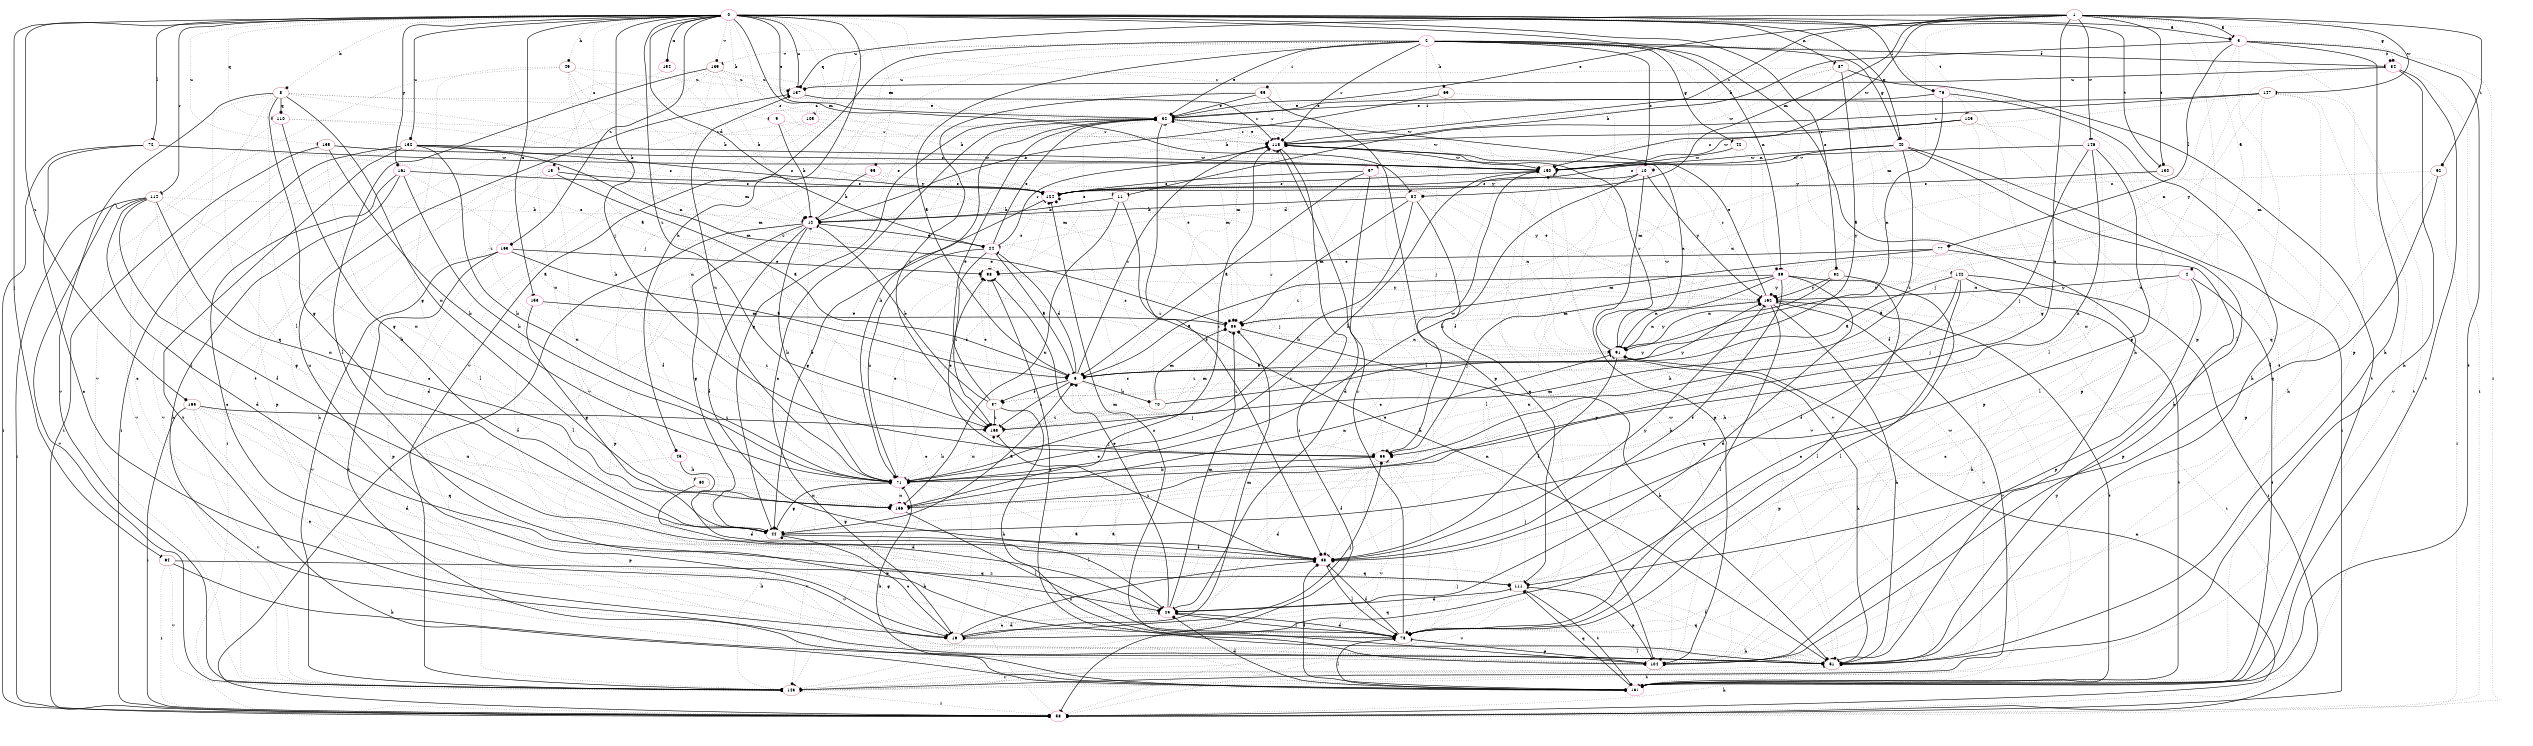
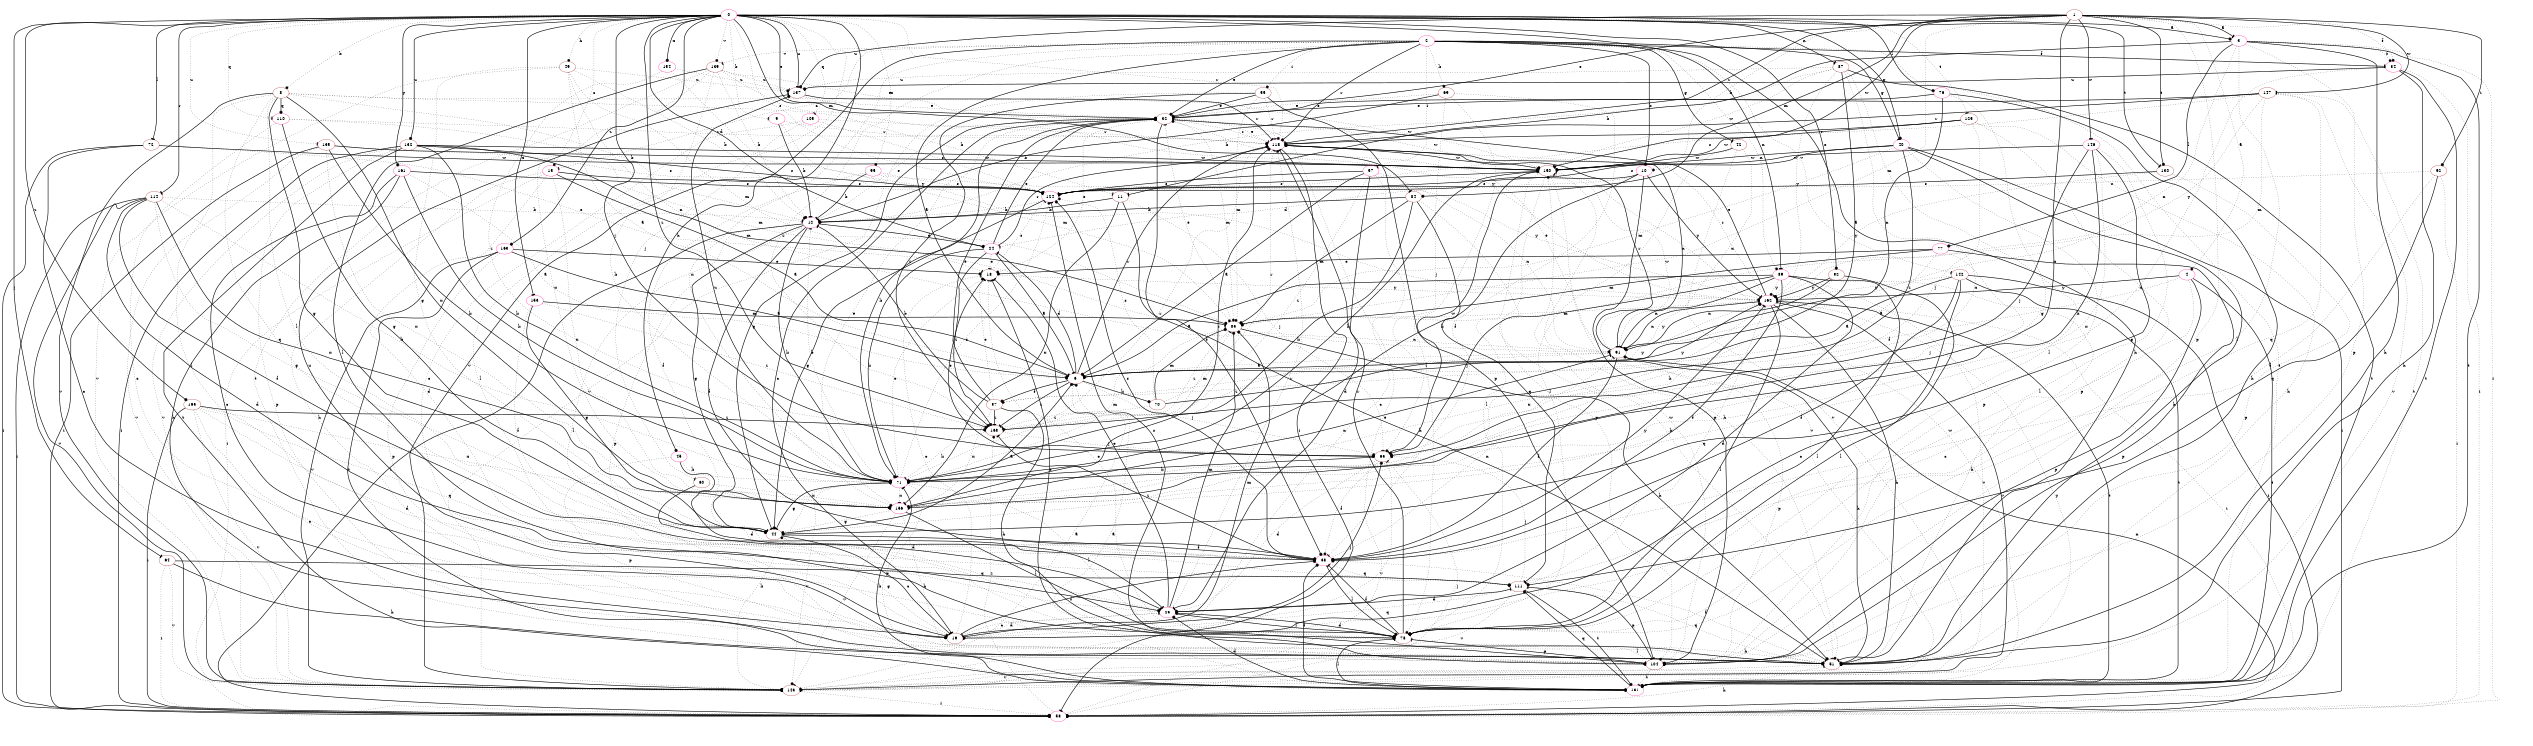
edge "1" -> "34": label "g" -> "f"
node "98": label "98" -> "18"
edge "42" -> "78": label "m" -> "l"
edge "38" -> "124": style dotted -> bold
